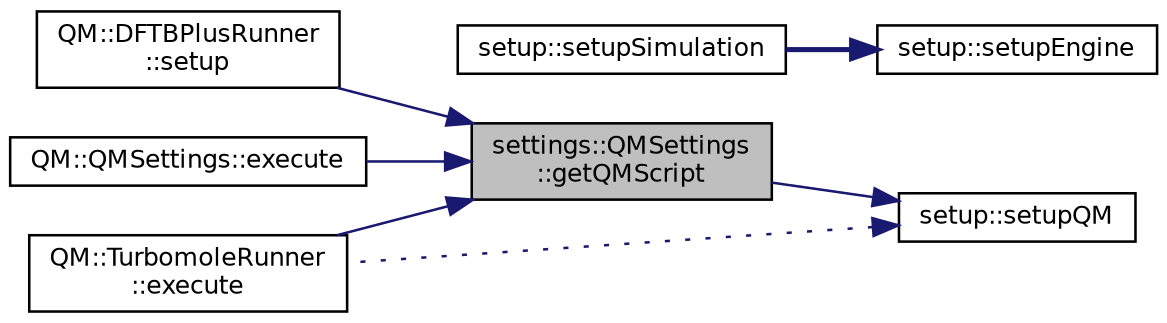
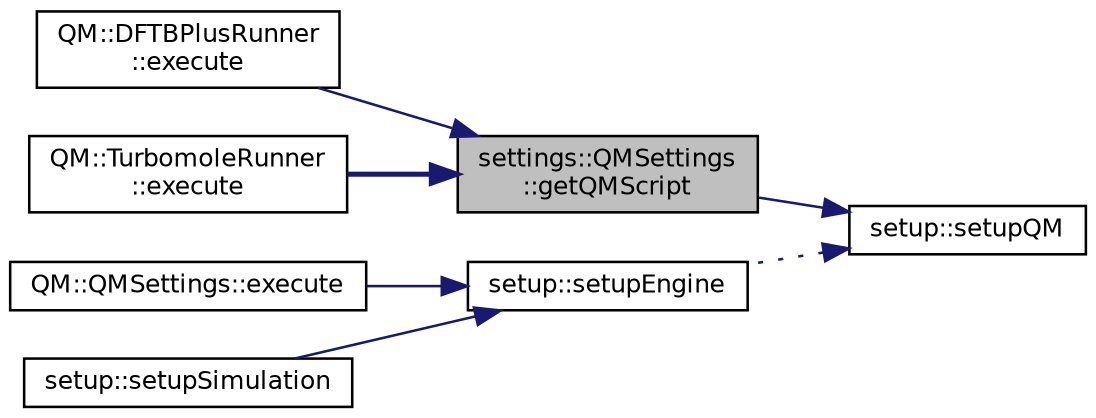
node "QM::DFTBPlusRunner ::setup": label "QM::DFTBPlusRunner ::setup" -> "QM::DFTBPlusRunner ::execute"
edge "setup::setupSimulation" -> "setup::setupEngine": style bold -> solid
edge "QM::QMSettings::execute" -> "settings::QMSettings ::getQMScript": now "QM::QMSettings::execute" -> "setup::setupEngine"
edge "QM::TurbomoleRunner ::execute" -> "settings::QMSettings ::getQMScript": style solid -> bold
edge "QM::TurbomoleRunner ::execute" -> "setup::setupQM": now "setup::setupEngine" -> "setup::setupQM"
